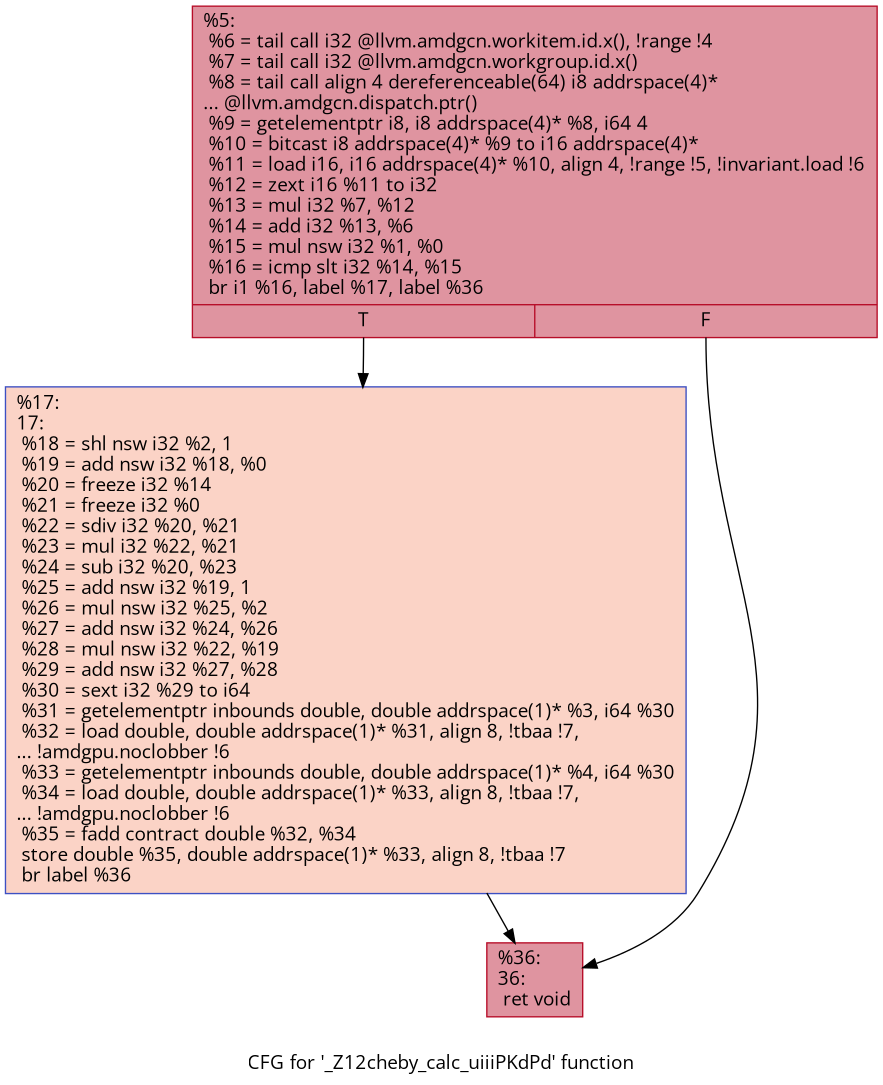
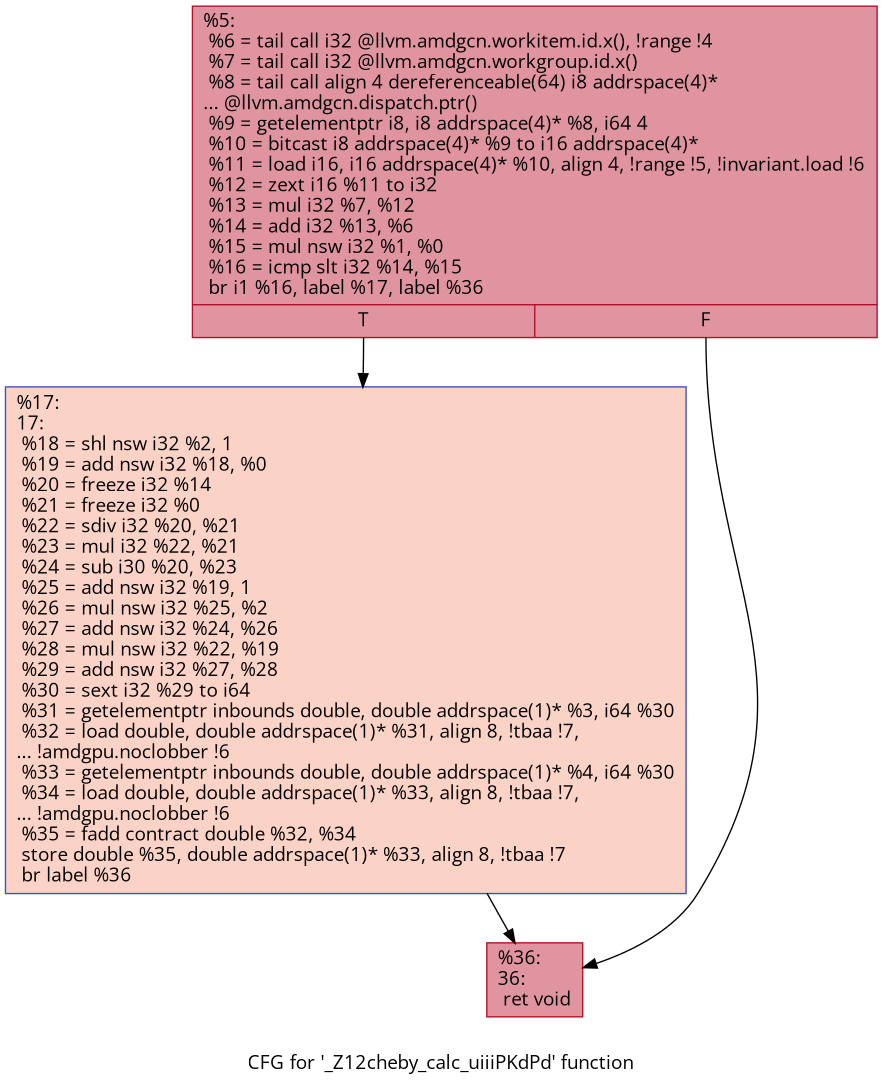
node "%17:": text "%24 = sub i32 %20, %23" -> "%24 = sub i30 %20, %23"
